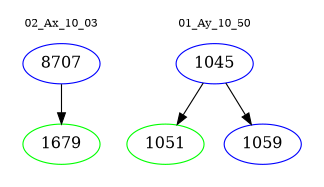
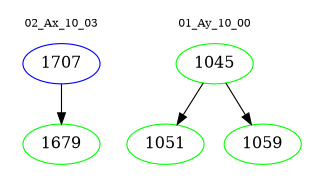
cluster "01_Ay_10_50": label "01_Ay_10_50" -> "01_Ay_10_00"
node "8707": label "8707" -> "1707"
node "1045": color blue -> green
node "1059": color blue -> green
